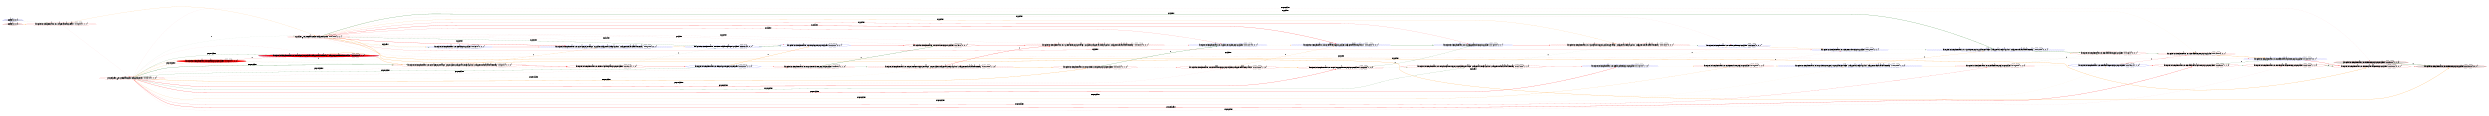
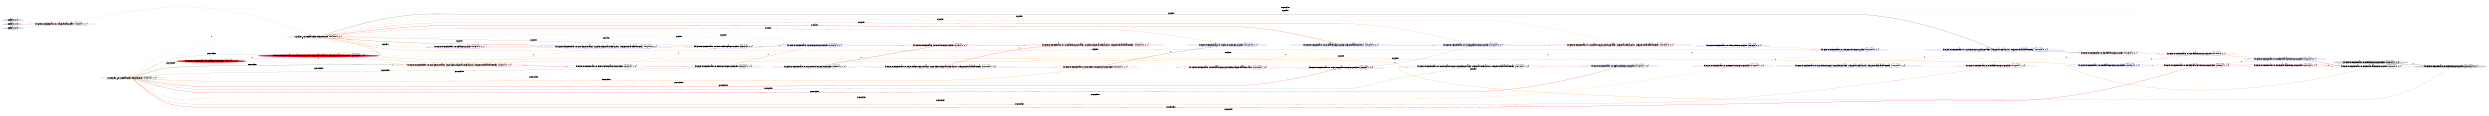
node "prepare['1', '0', '0']": added
